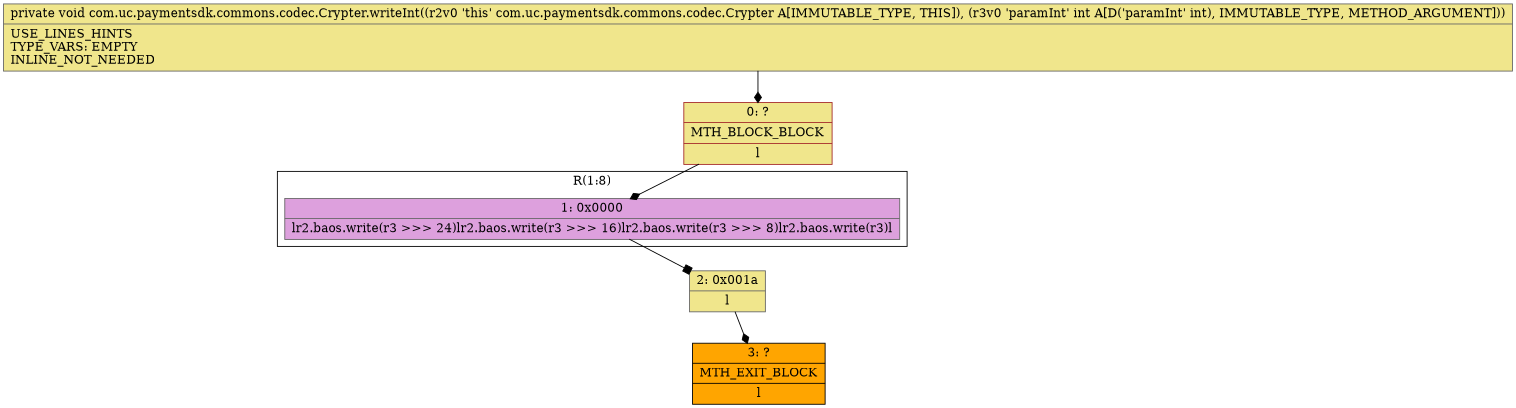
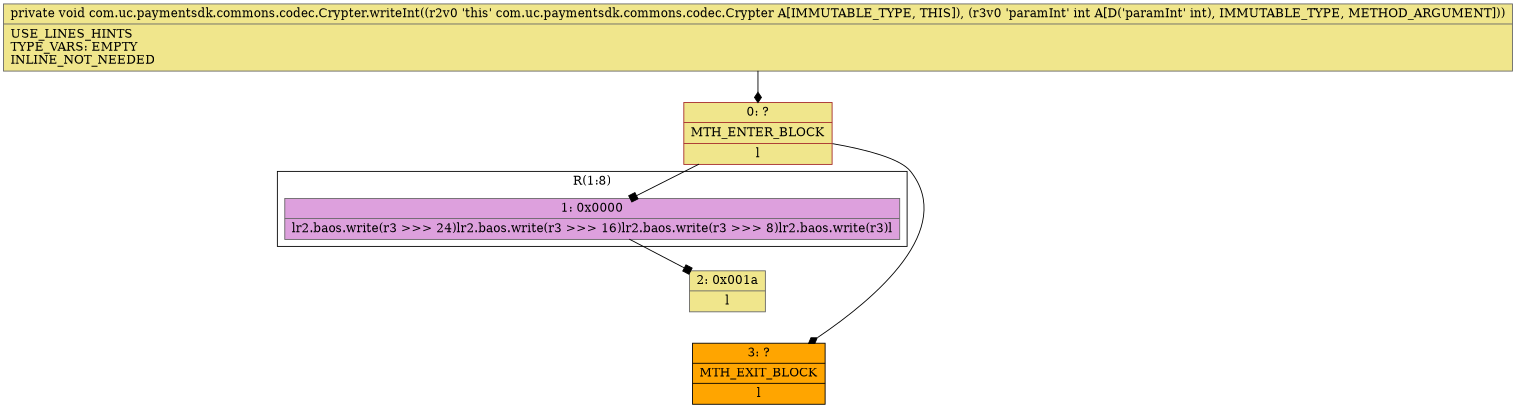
node "0: ?": text "MTH_BLOCK_BLOCK" -> "MTH_ENTER_BLOCK"
edge "0: ?" -> "1: 0x0000": arrowhead diamond -> box
edge "2: 0x001a" -> "3: ?": now "0: ?" -> "3: ?"
